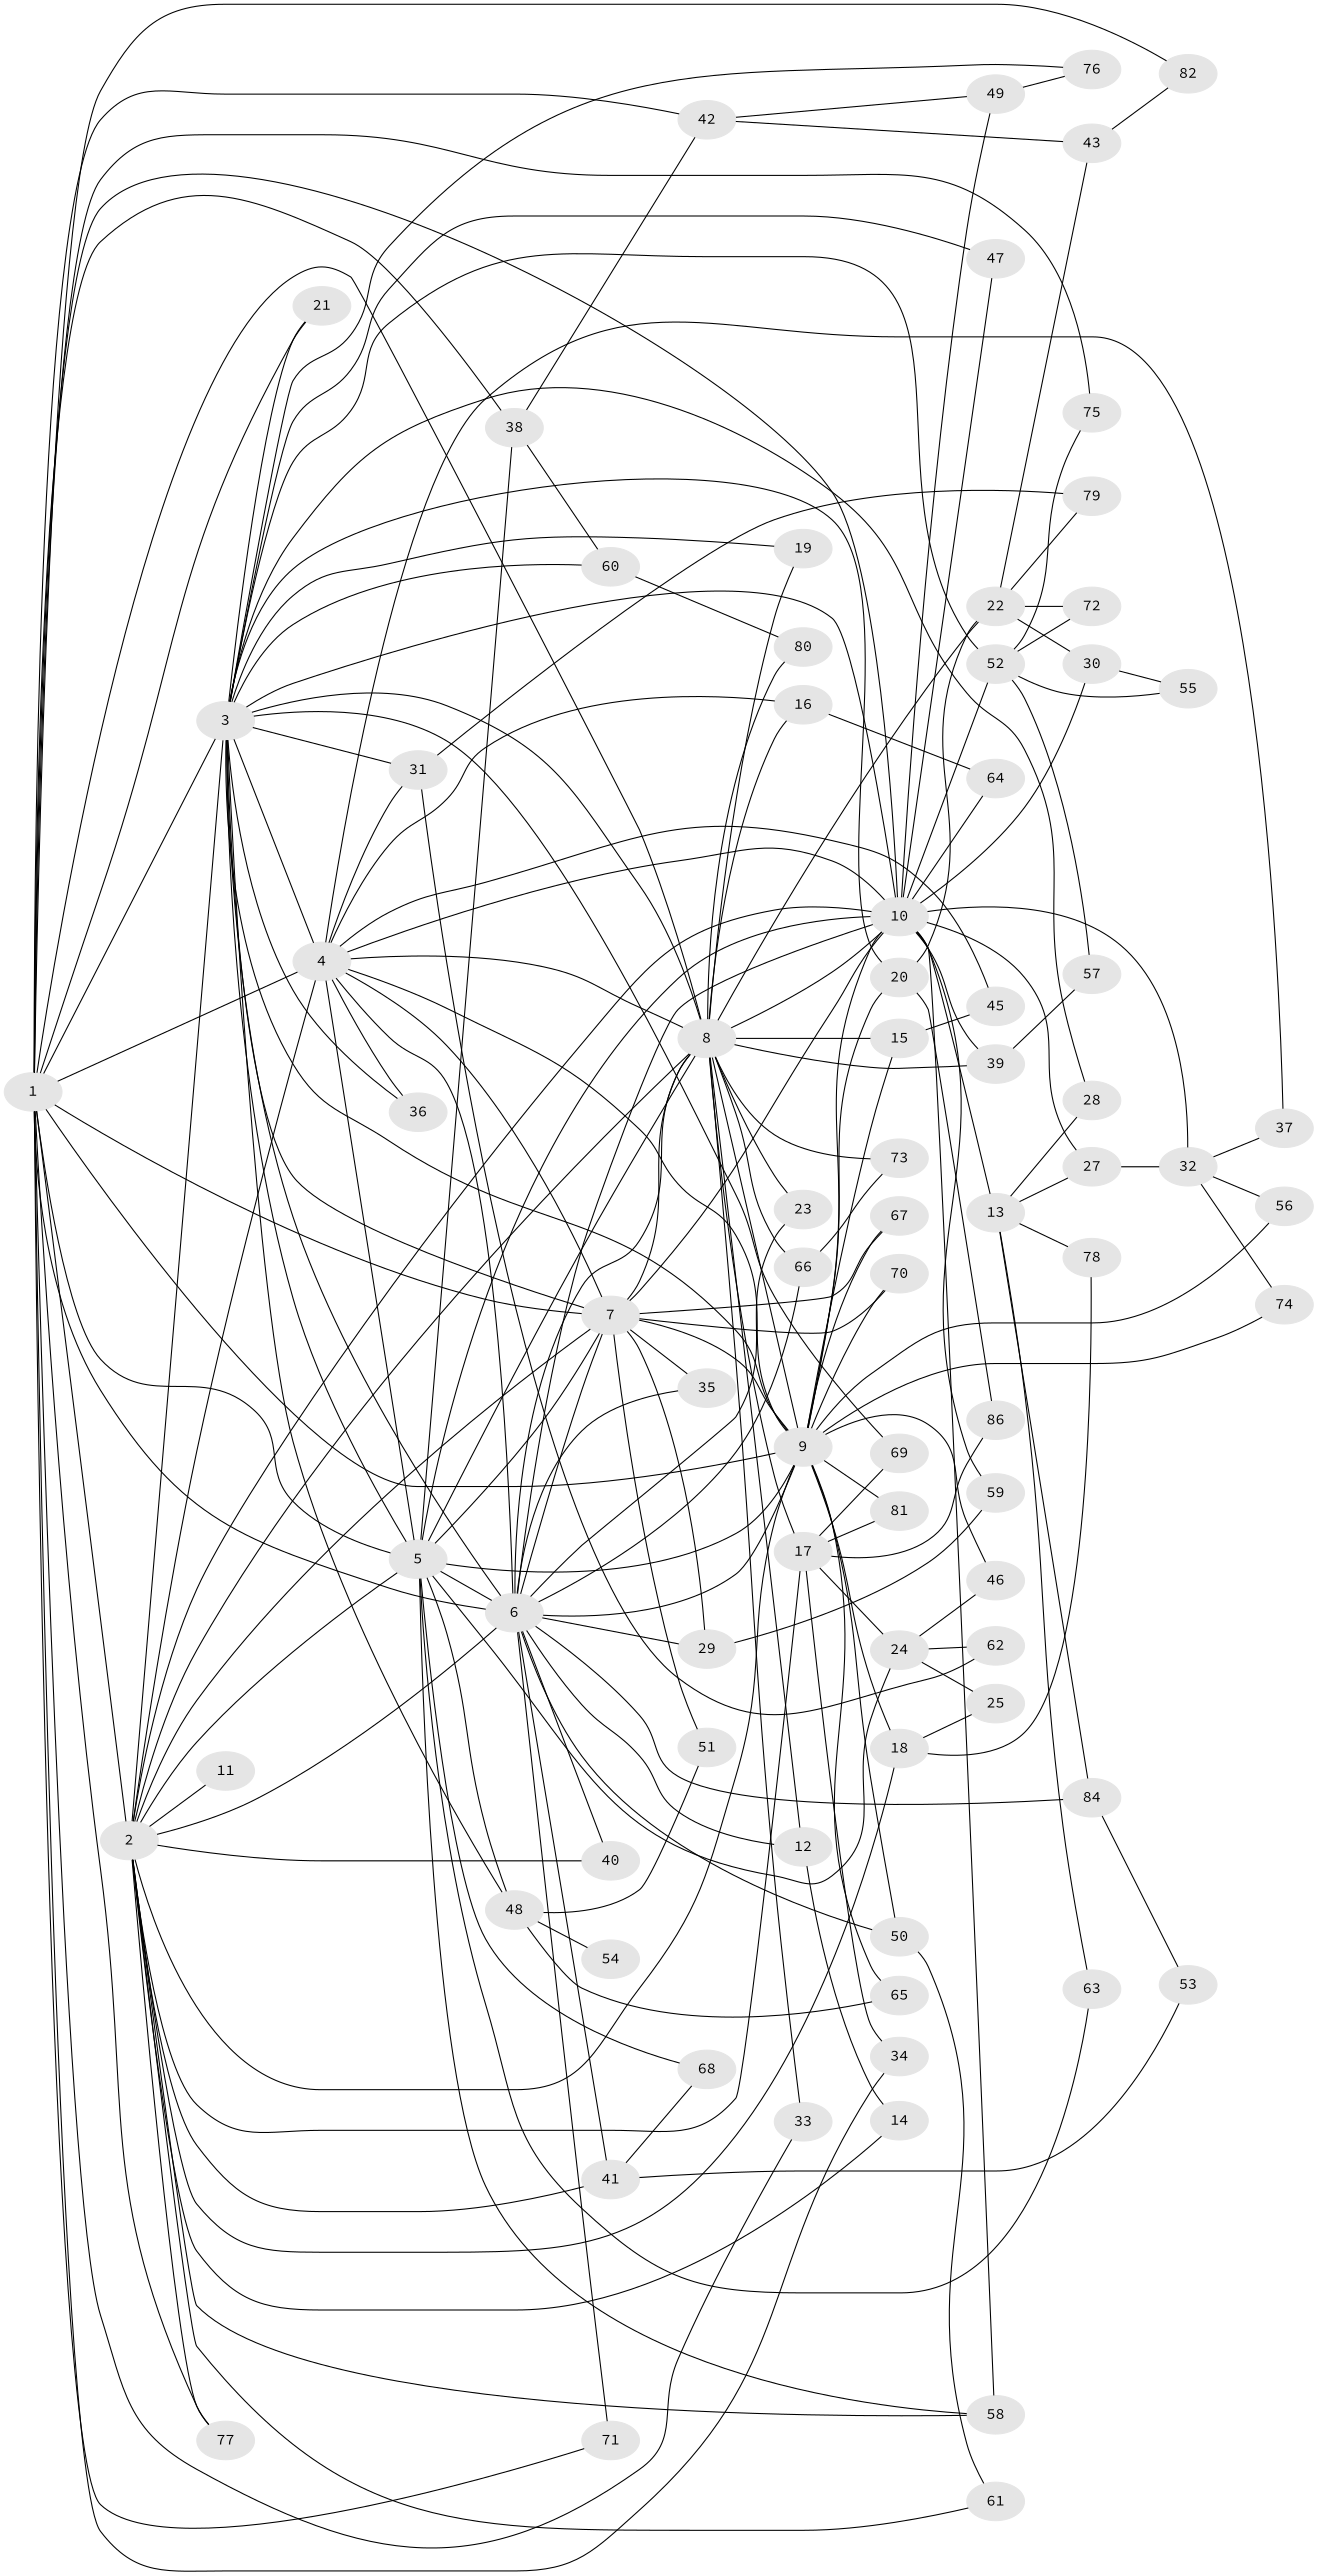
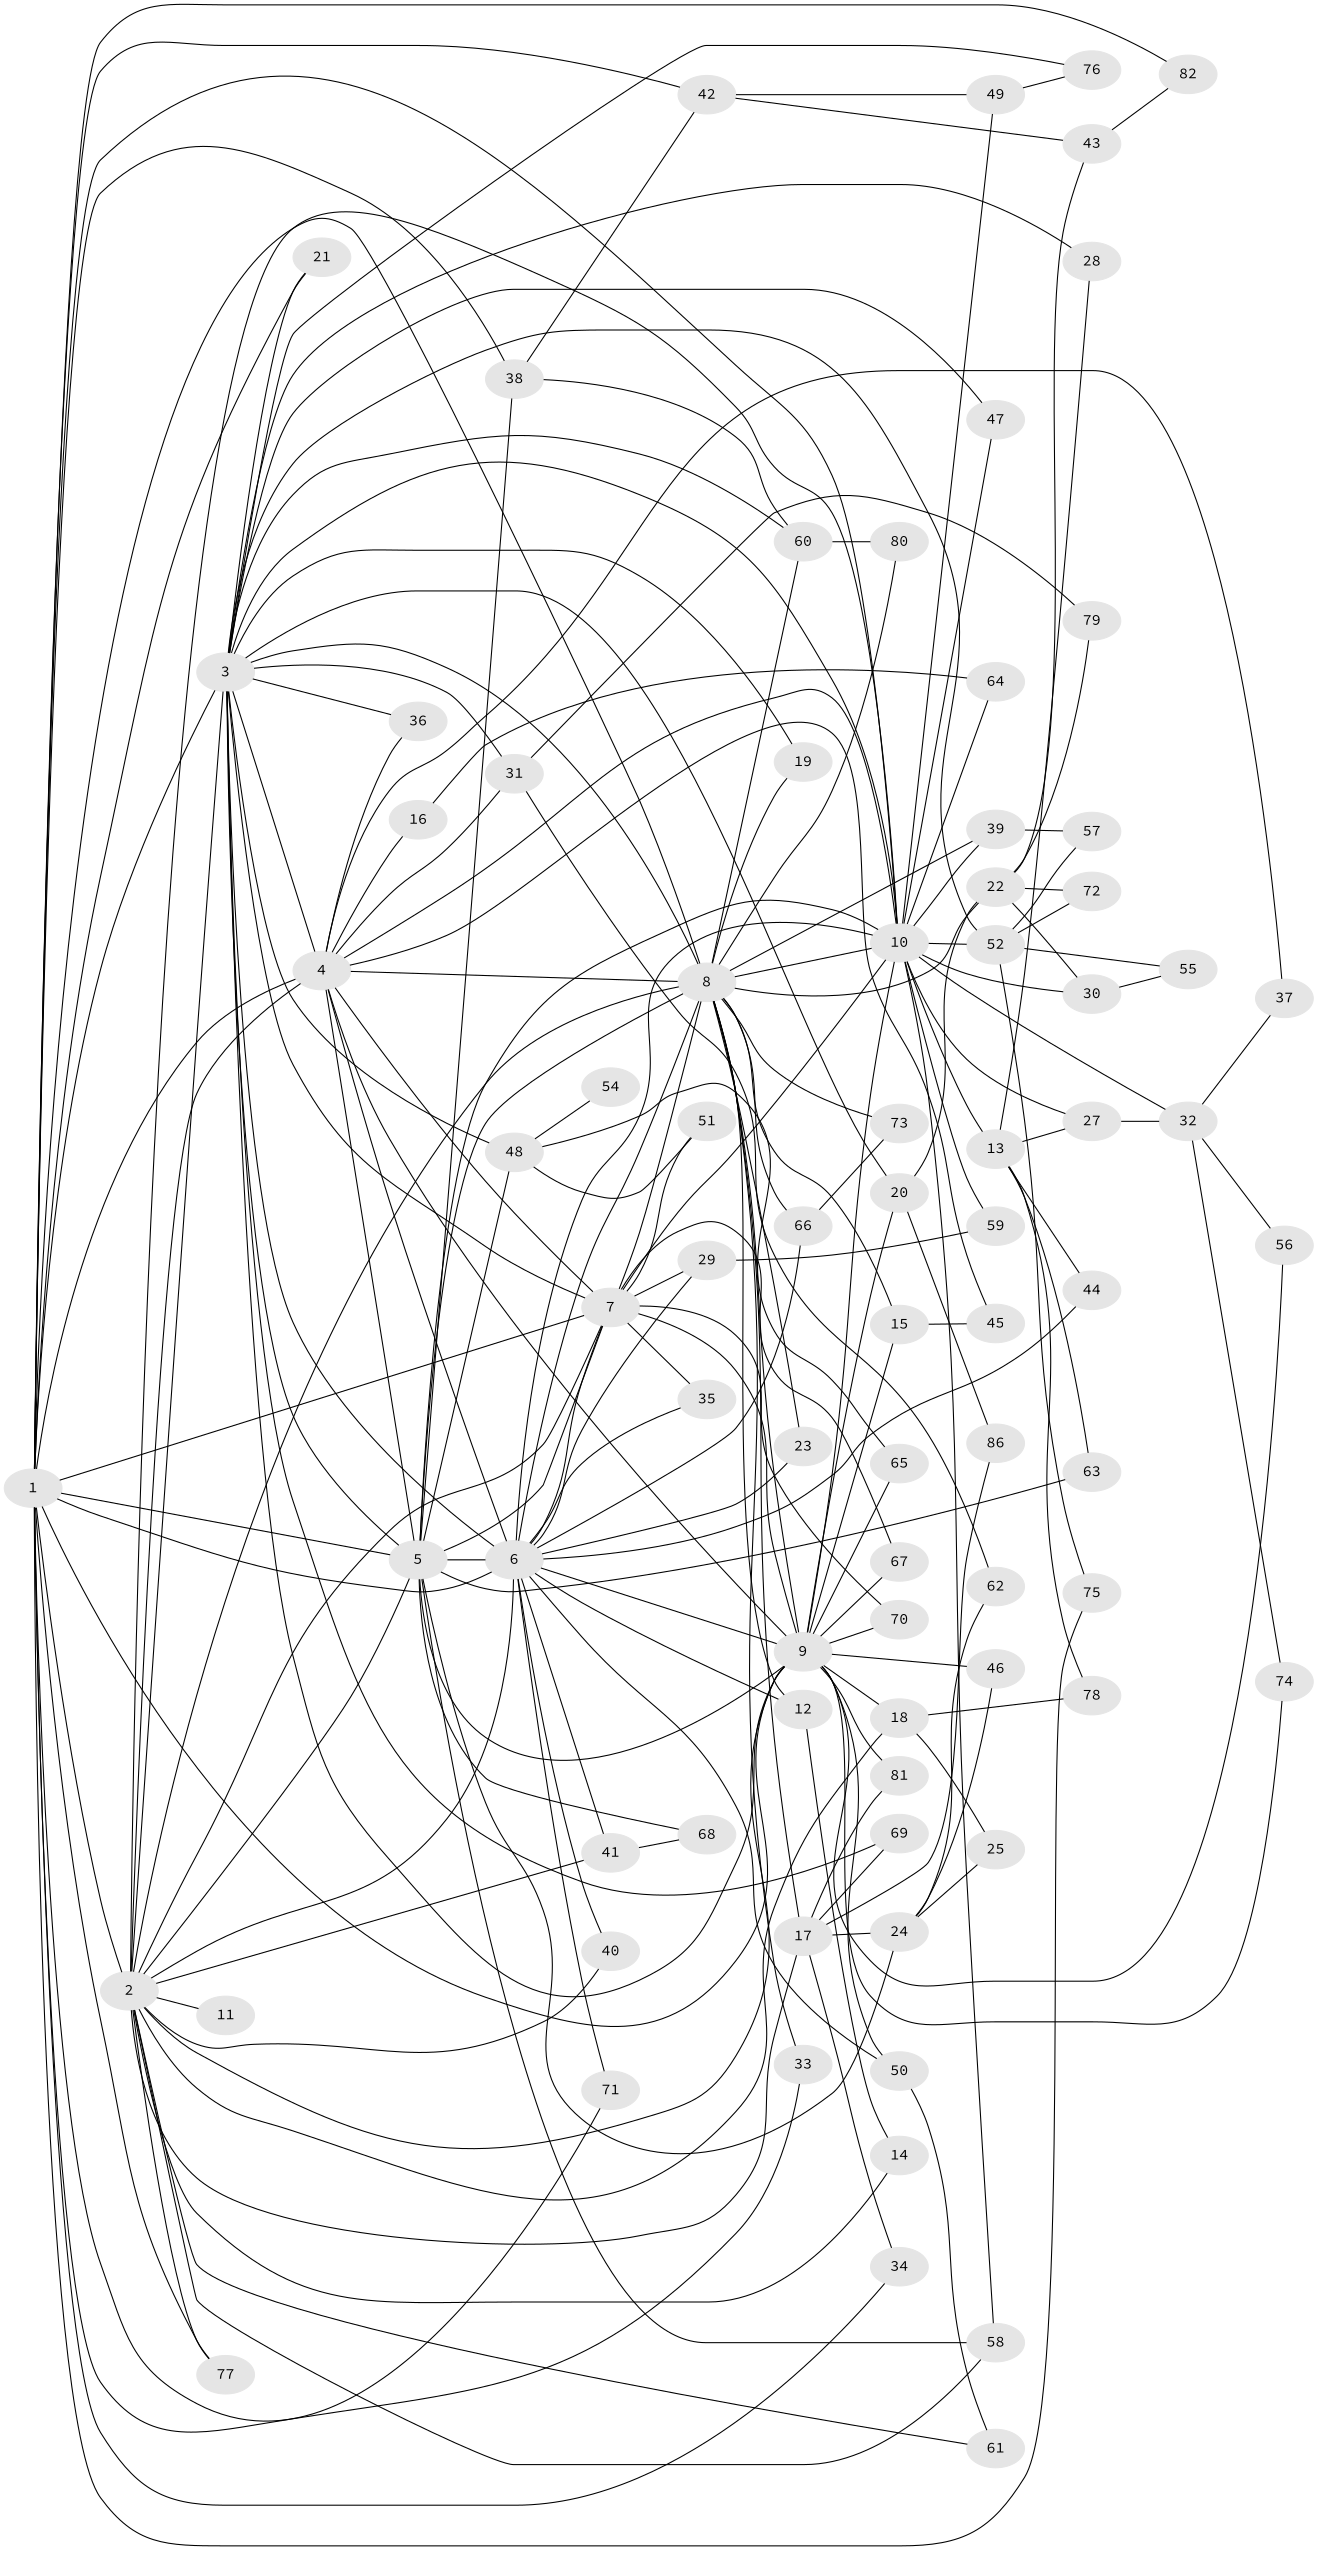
edge "16" -- "8": now "60" -- "8"
node "84": label "84" -> "44"
node "53": removed
